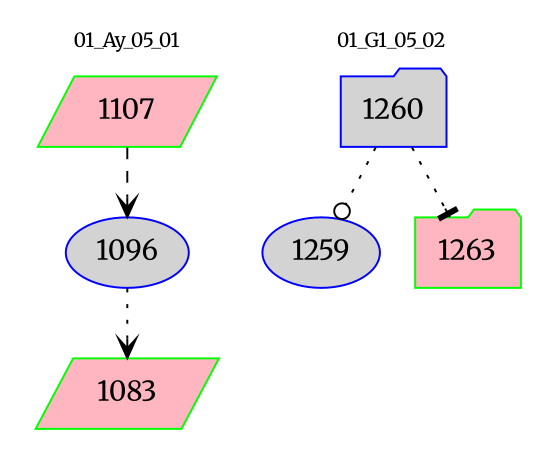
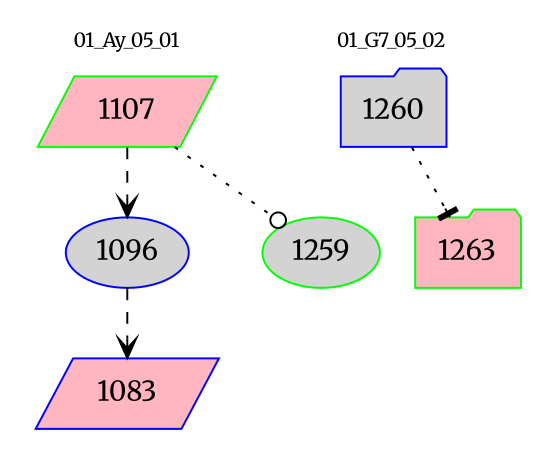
cluster "01_G1_05_02": label "01_G1_05_02" -> "01_G7_05_02"
edge "1260" -> "1259": now "1107" -> "1259"
node "1259": color blue -> green
edge "1096" -> "1083": style dotted -> dashed
node "1083": color green -> blue
